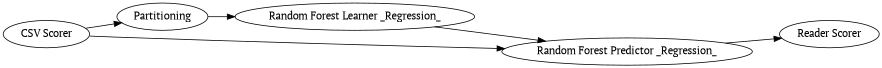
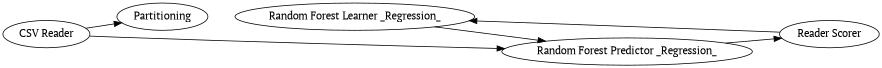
edge "Partitioning" -> "Random Forest Learner _Regression_": now "Reader Scorer" -> "Random Forest Learner _Regression_"
node "CSV Scorer": label "CSV Scorer" -> "CSV Reader"
